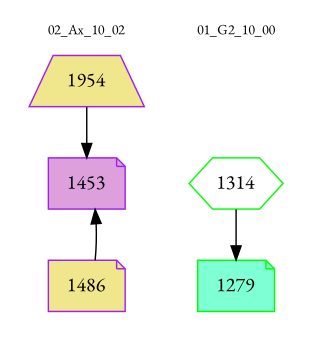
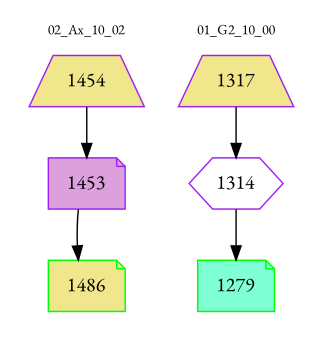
node "1954": label "1954" -> "1454"
node "1317": added
node "1314": color green -> purple
edge "1486" -> "1453": reversed
node "1486": color purple -> green
